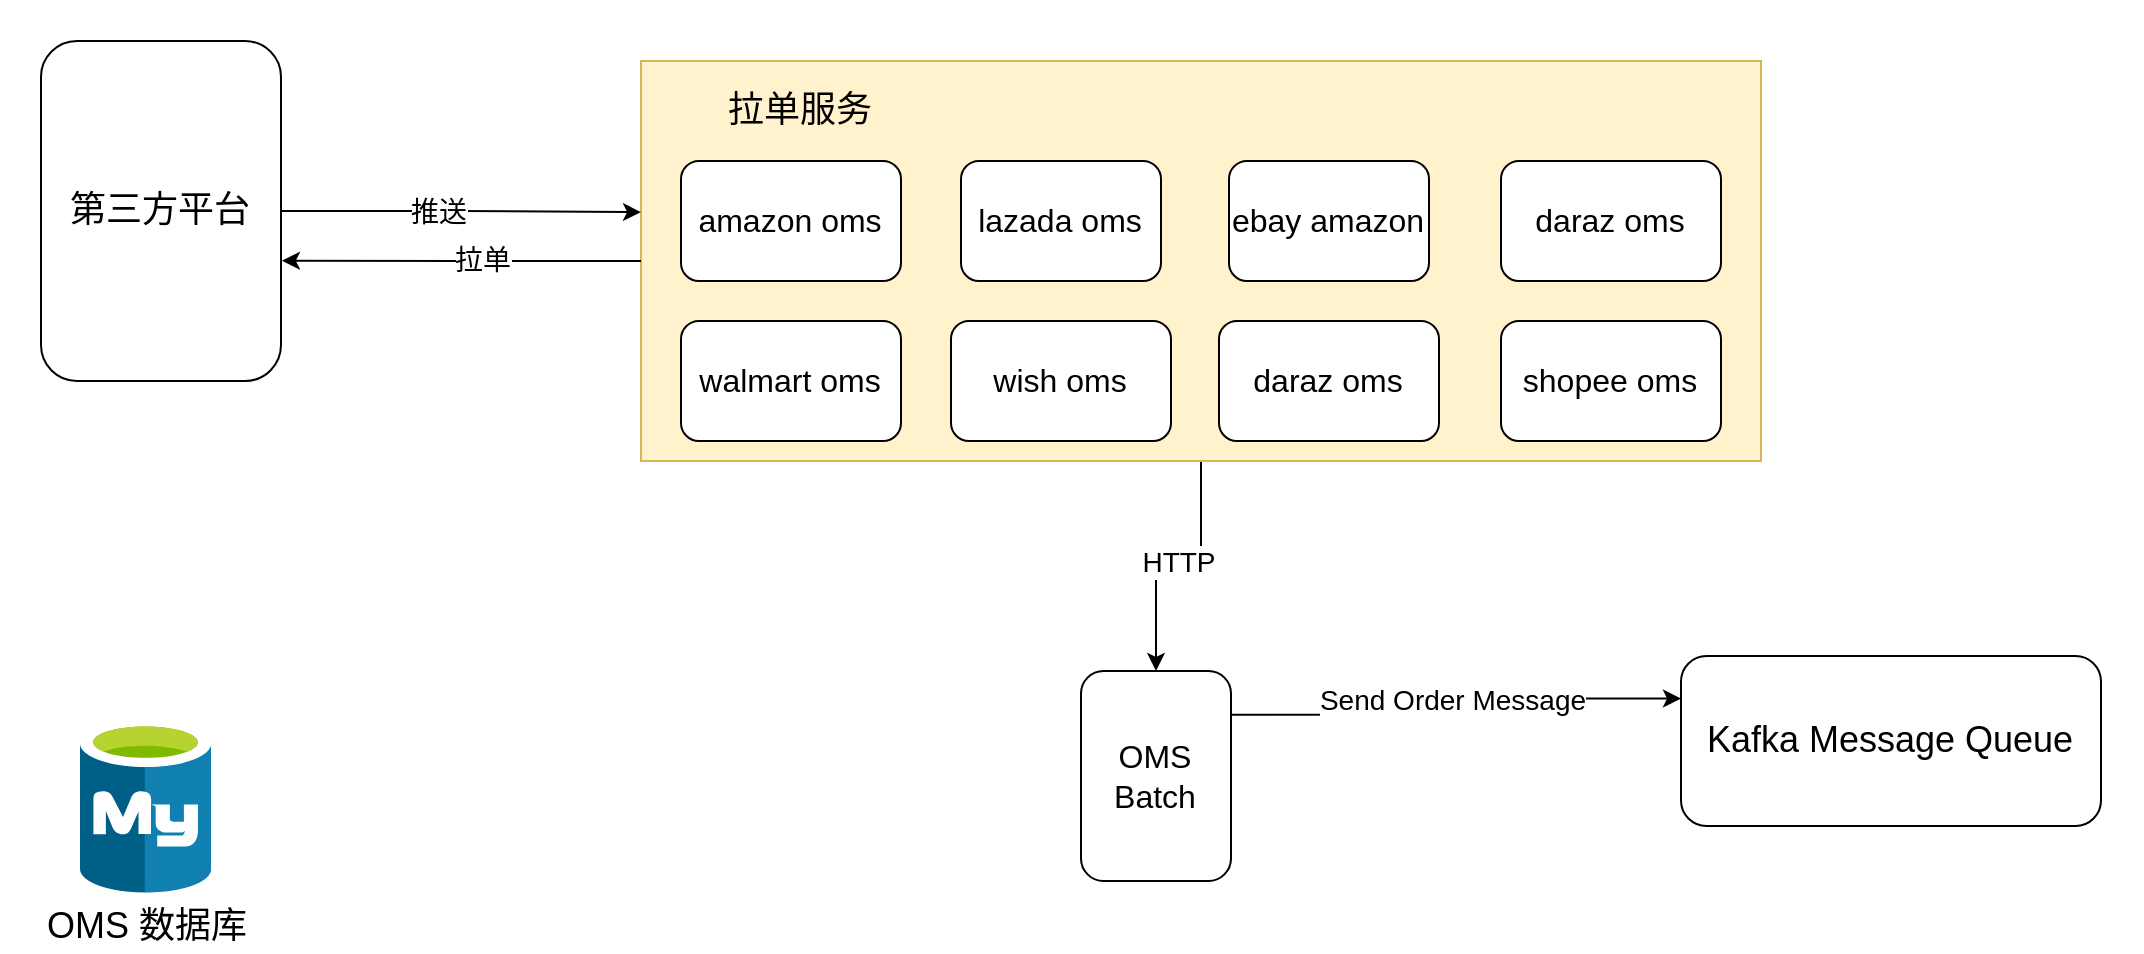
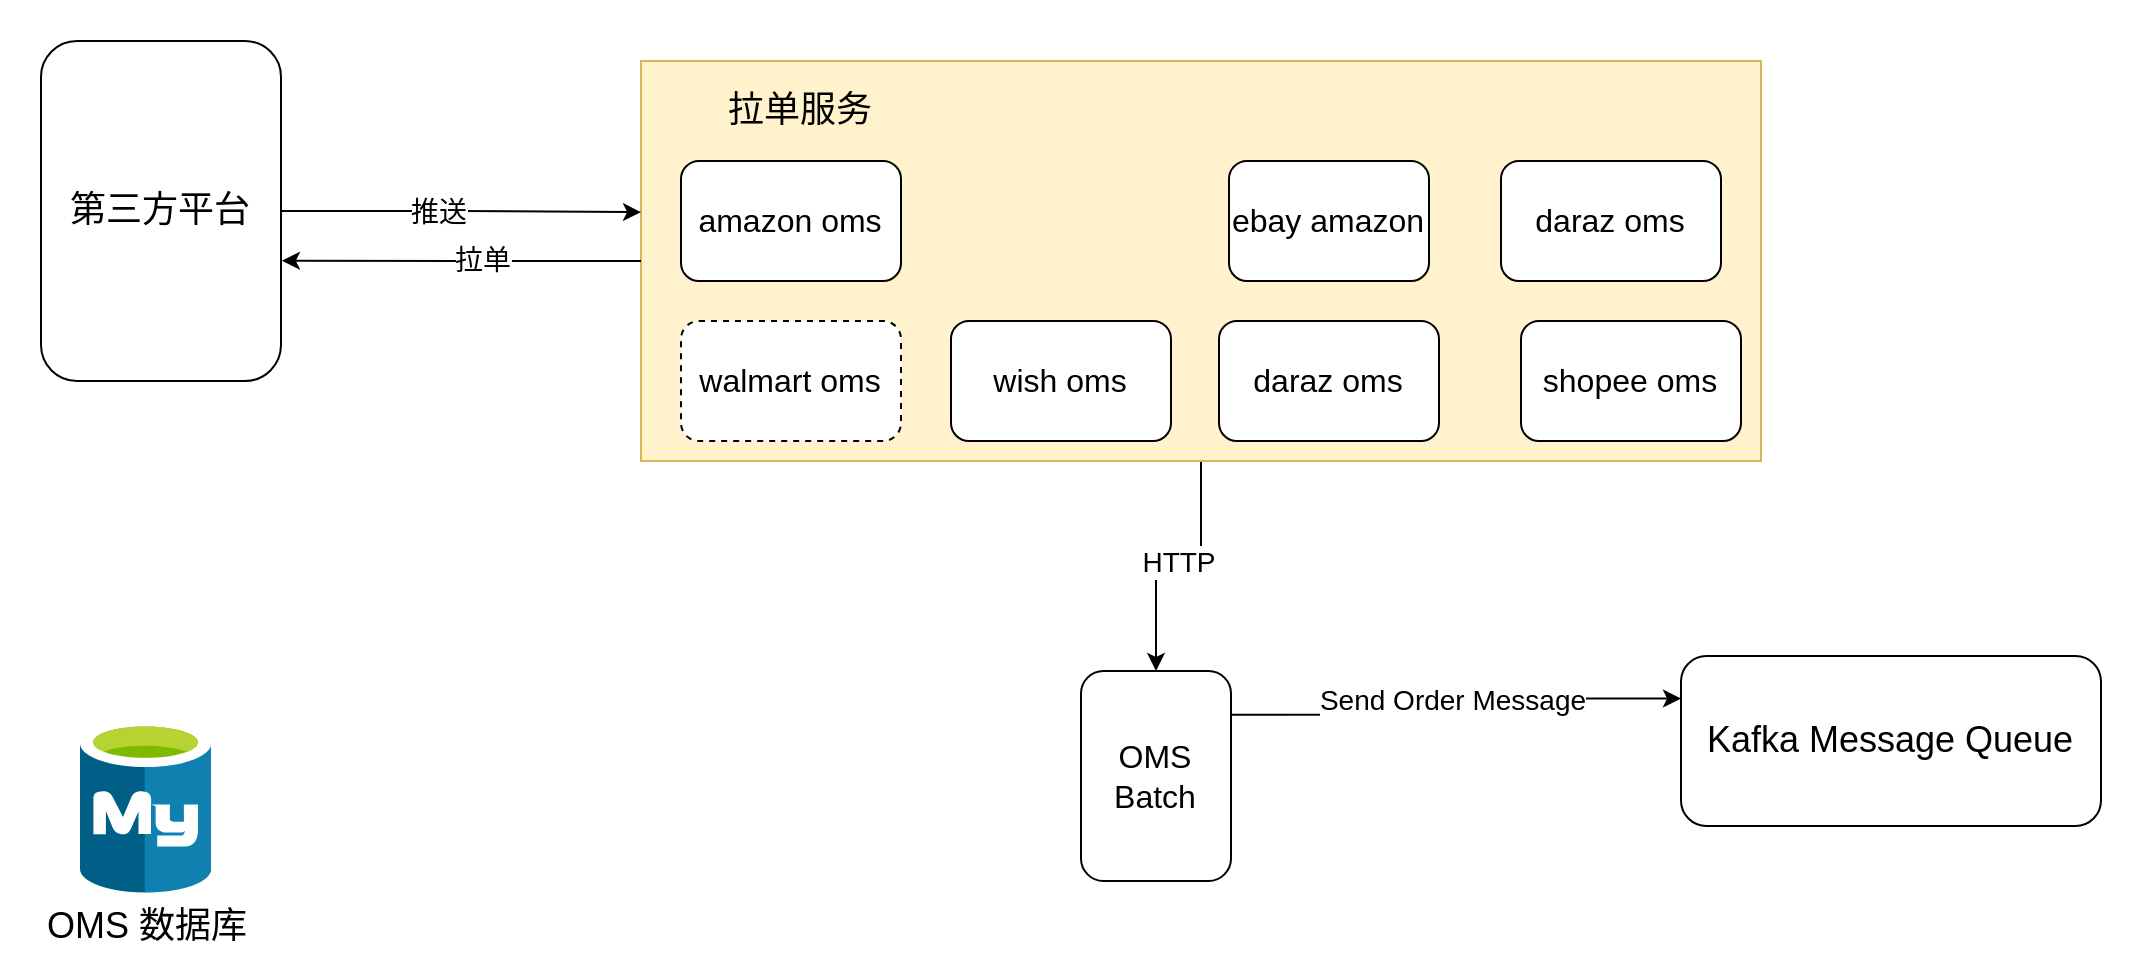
node "lazada oms": removed
node "walmart oms": style solid -> dashed
node "shopee oms": moved (1611, 381) -> (1631, 381)
